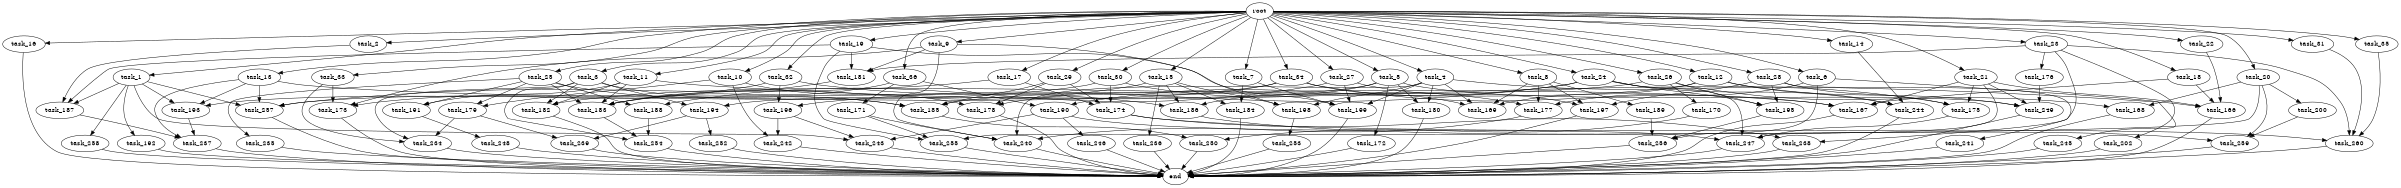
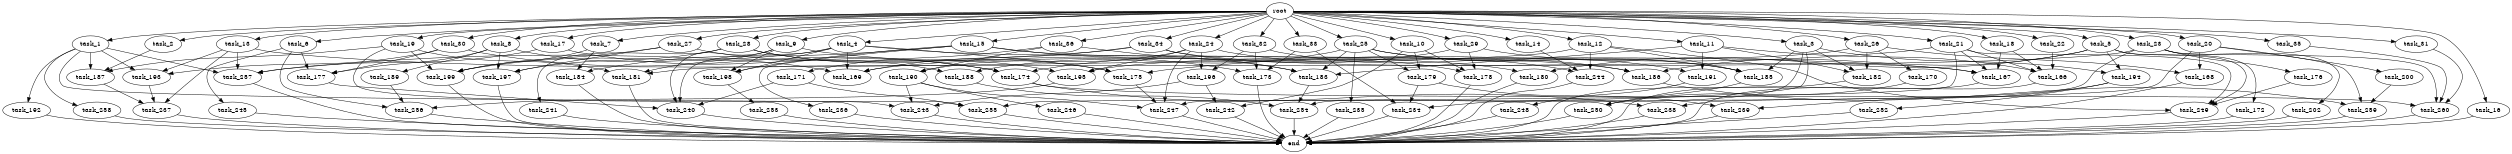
edge "task_181" -> "task_183": now "task_181" -> "end"
